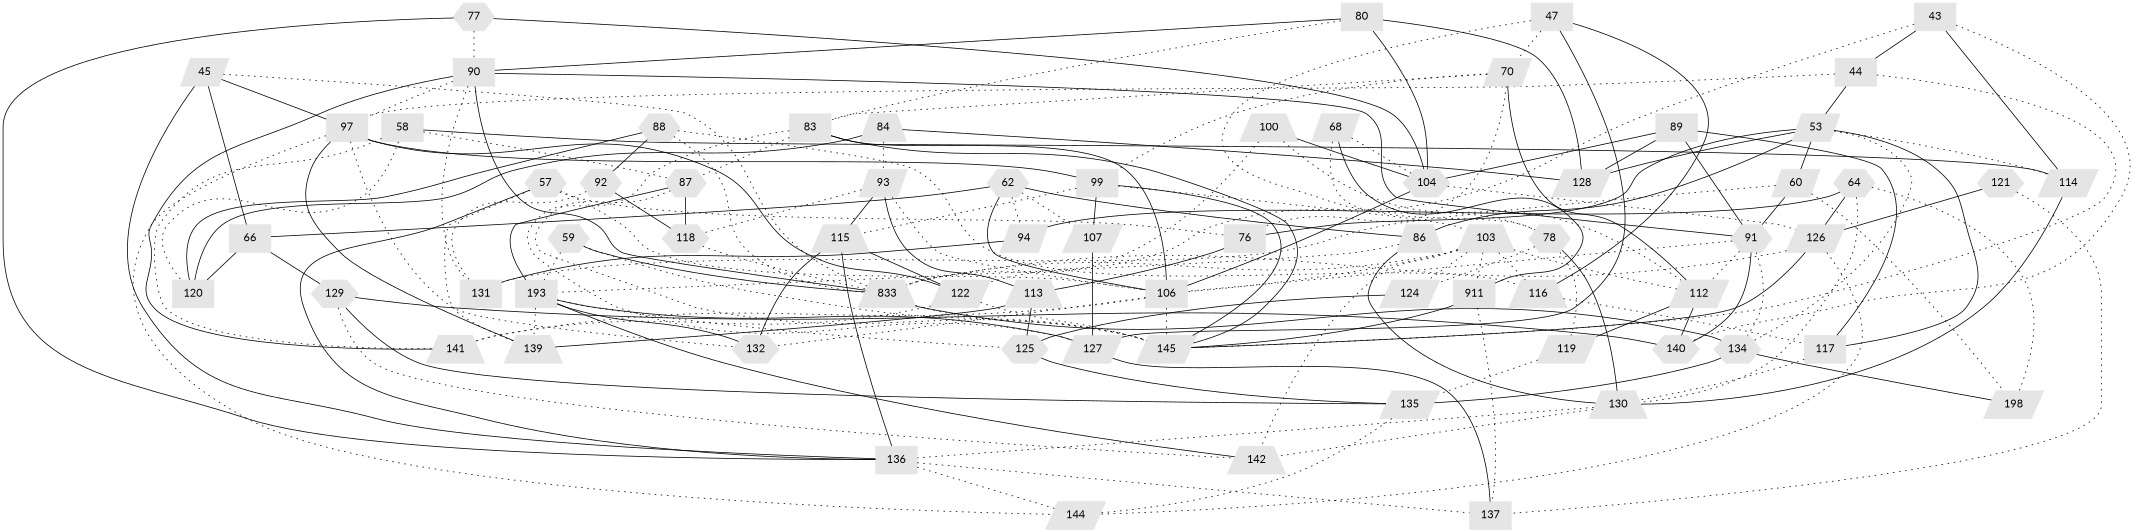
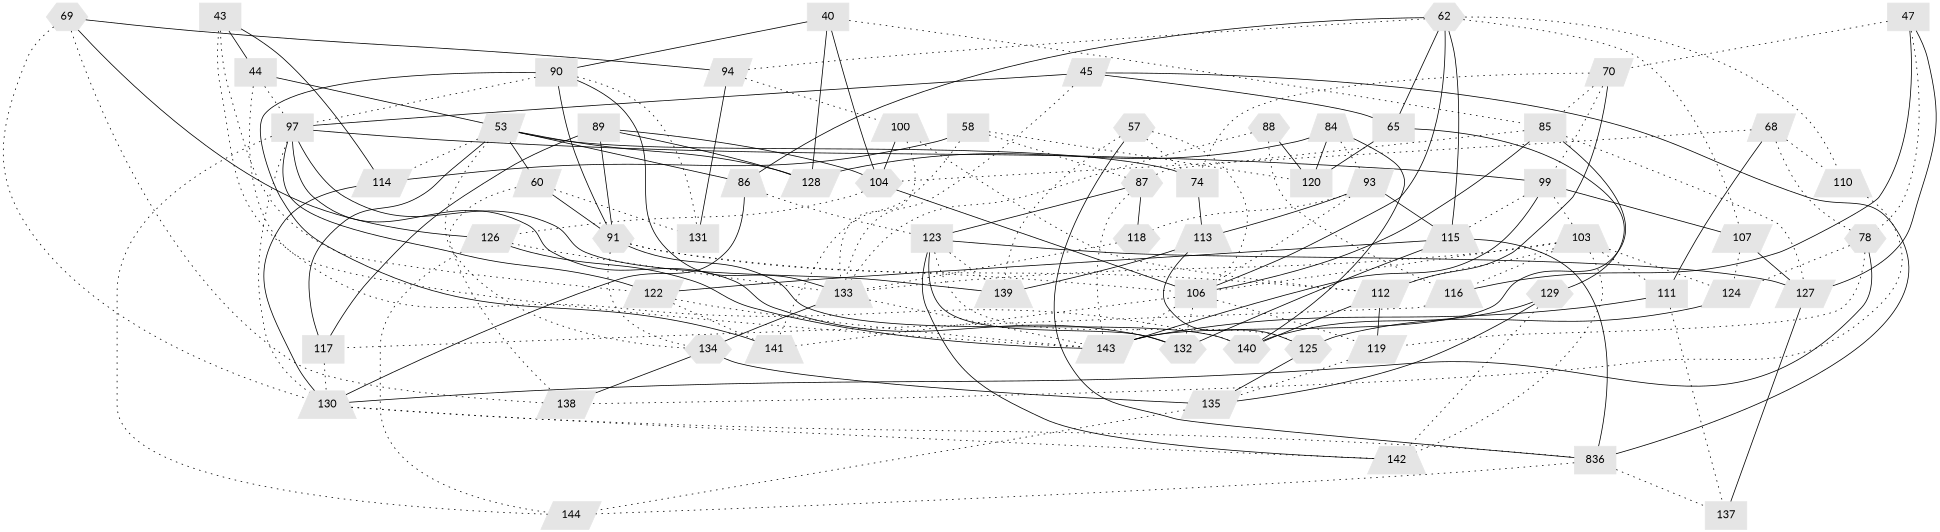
node "77": removed
node "80": label "80" -> "40"
edge "94" -- "100": added
node "83": label "83" -> "85"
edge "62" -- "115": added
node "92": removed
node "110": added
node "64": label "64" -> "69"
node "121": removed
edge "84" -- "140": added
node "66": label "66" -> "65"
node "59": removed
node "76": label "76" -> "74"
edge "107" -- "124": added
edge "97" -- "130": added
node "193": label "193" -> "123"
node "833": label "833" -> "133"
node "911": label "911" -> "111"
edge "97" -- "132": style dotted -> solid
edge "106" -- "119": added
node "145": label "145" -> "143"
node "198": label "198" -> "138"
node "136": label "136" -> "836"
